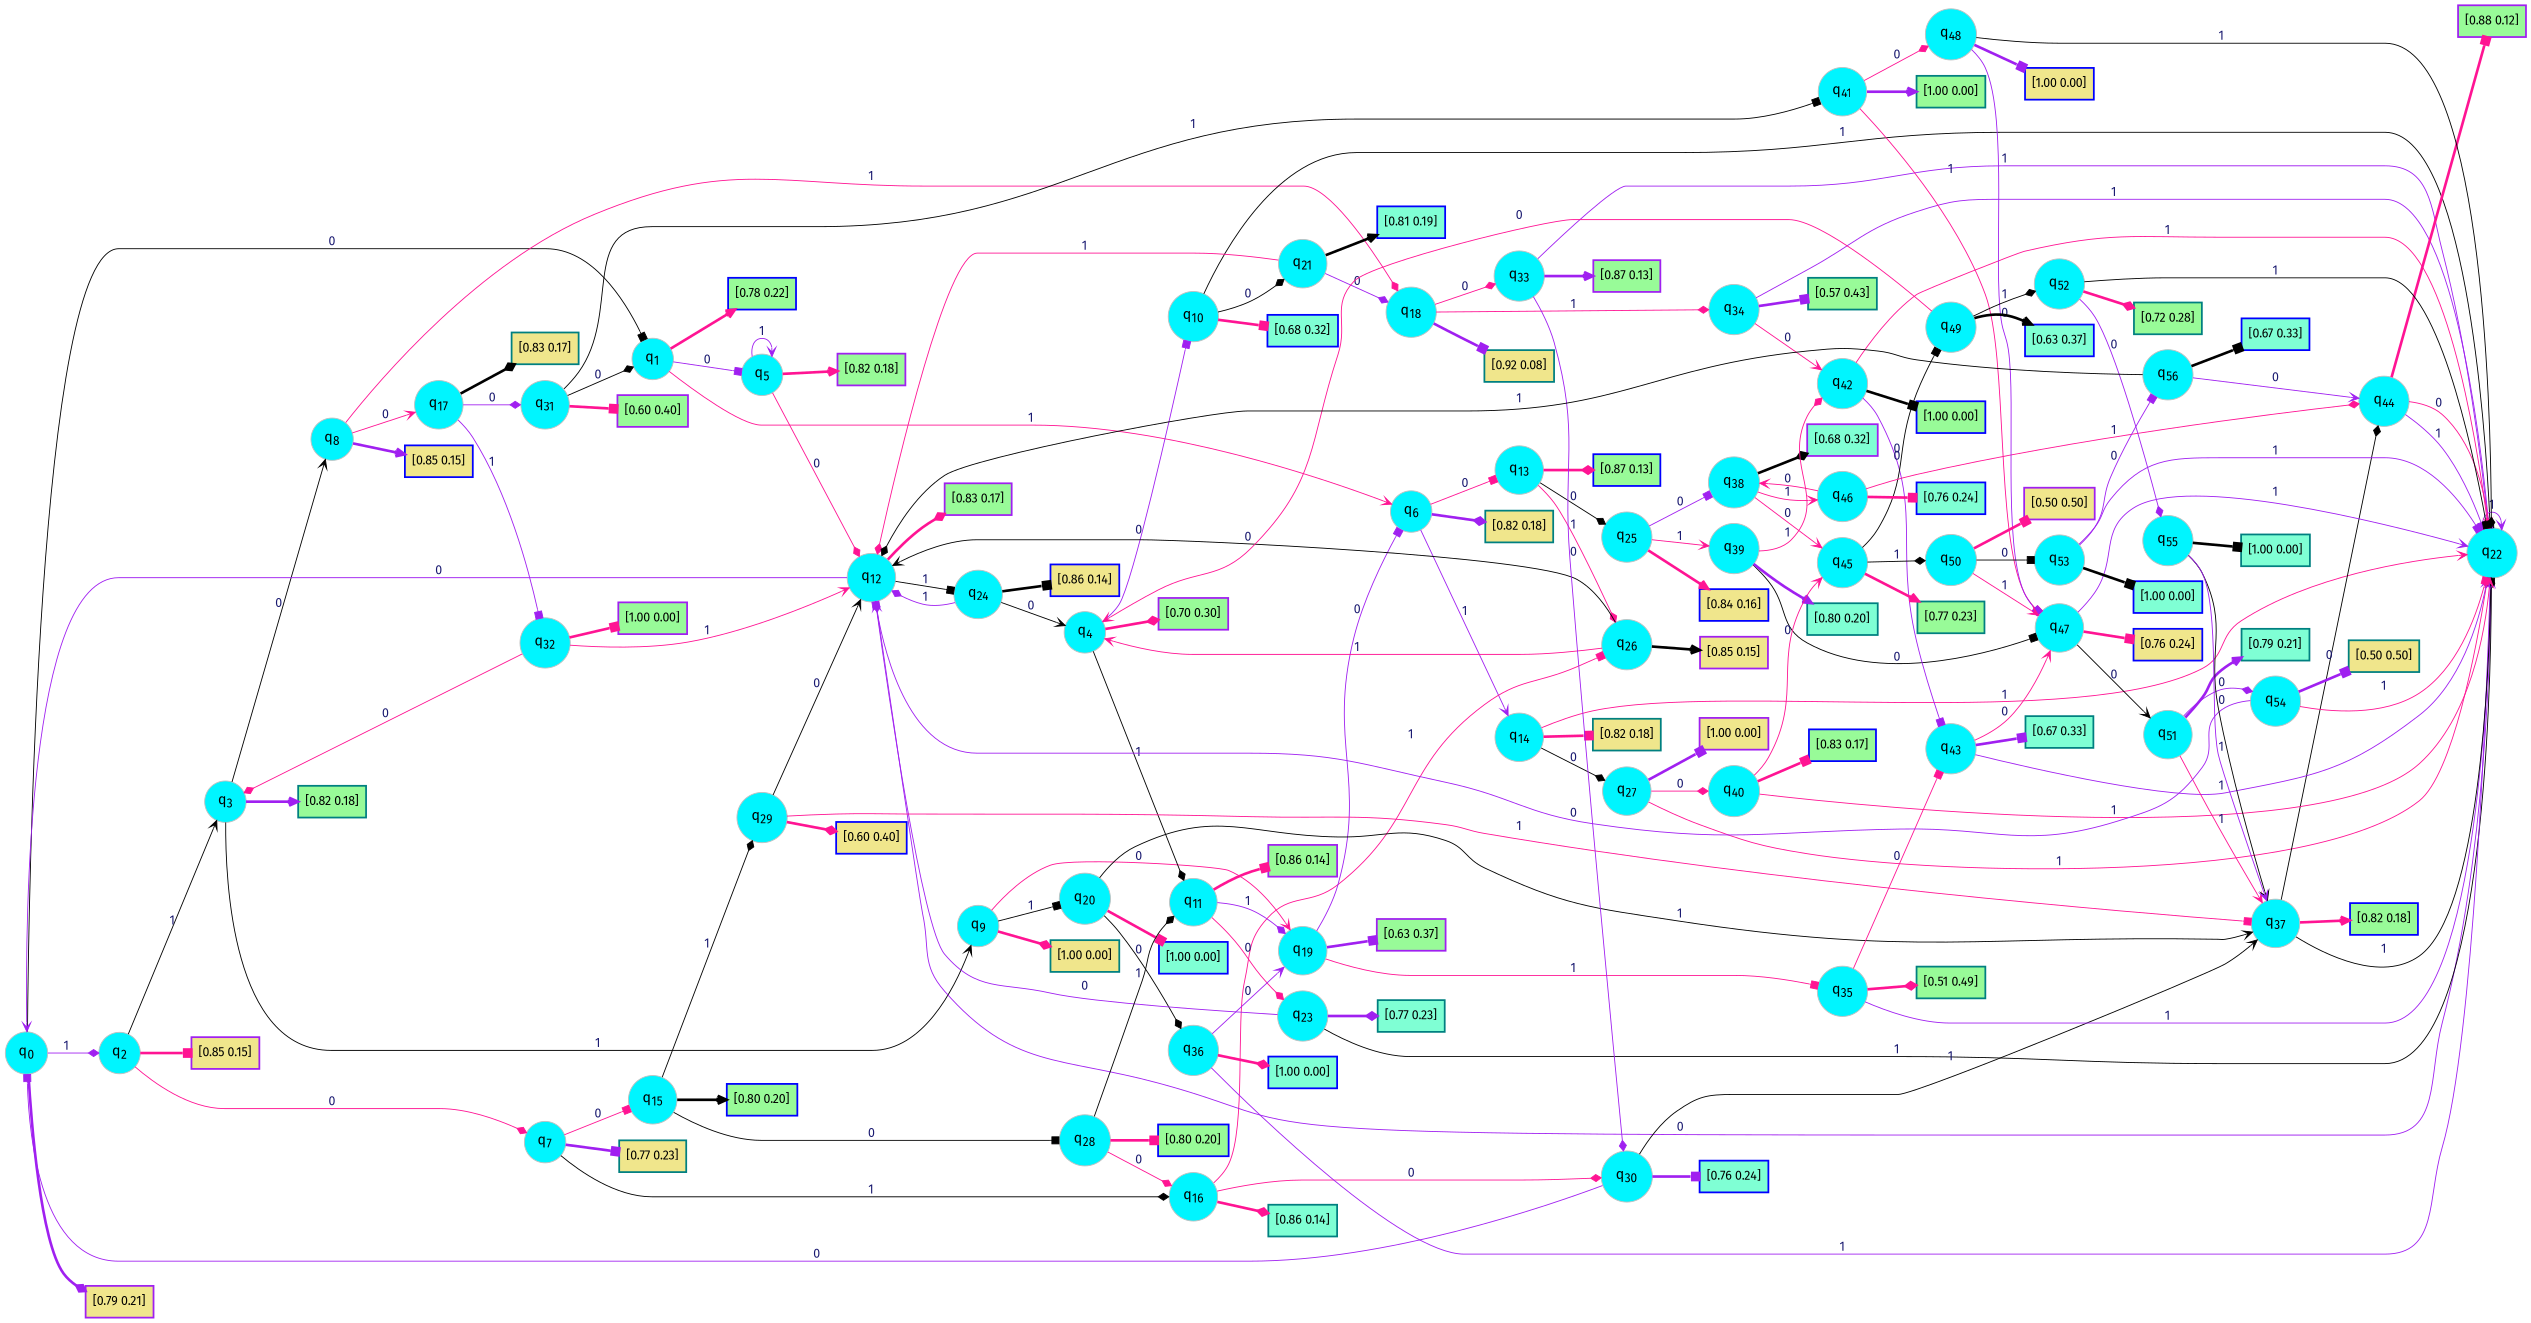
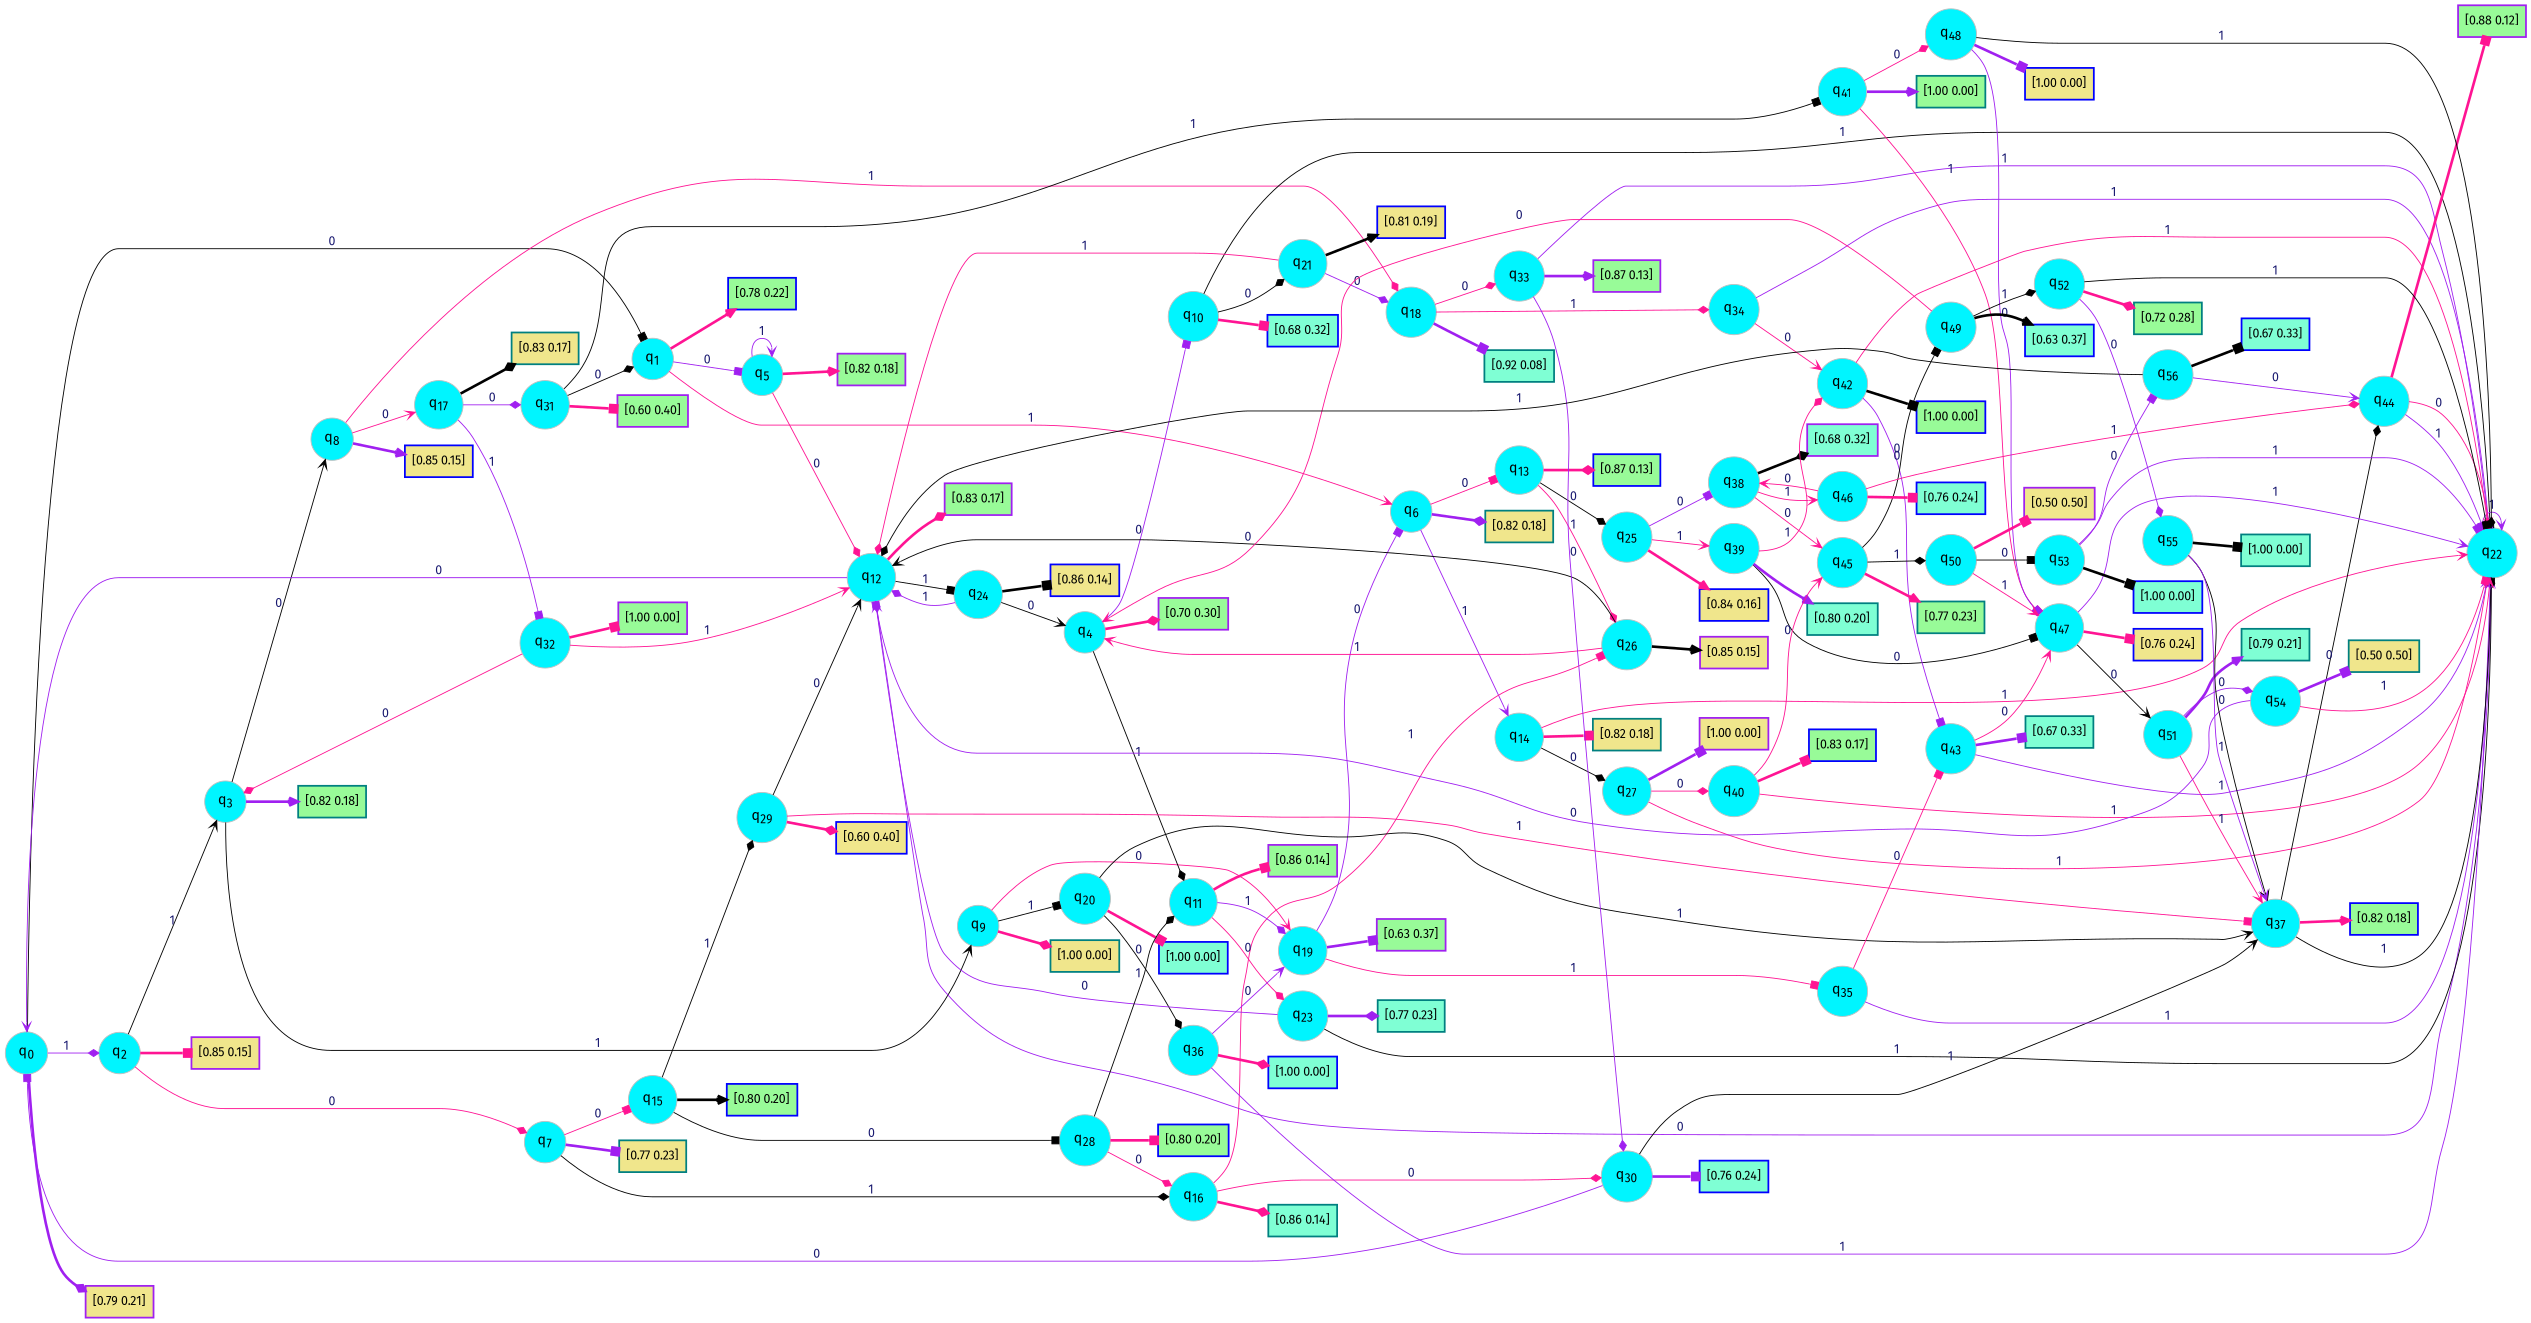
node "[0.81 0.19]": fillcolor aquamarine -> khaki
node "[0.57 0.43]": removed
node "[0.92 0.08]": fillcolor khaki -> aquamarine
node "[0.51 0.49]": removed
